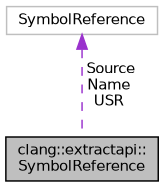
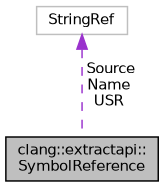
node "SymbolReference": label "SymbolReference" -> "StringRef"
